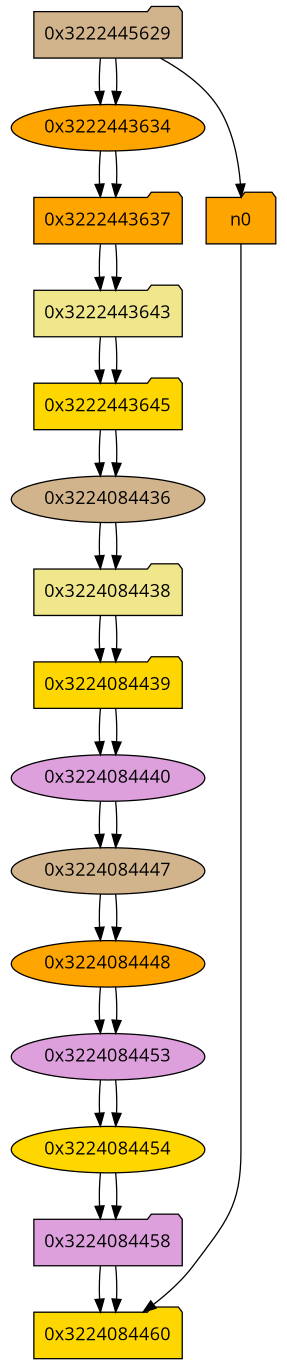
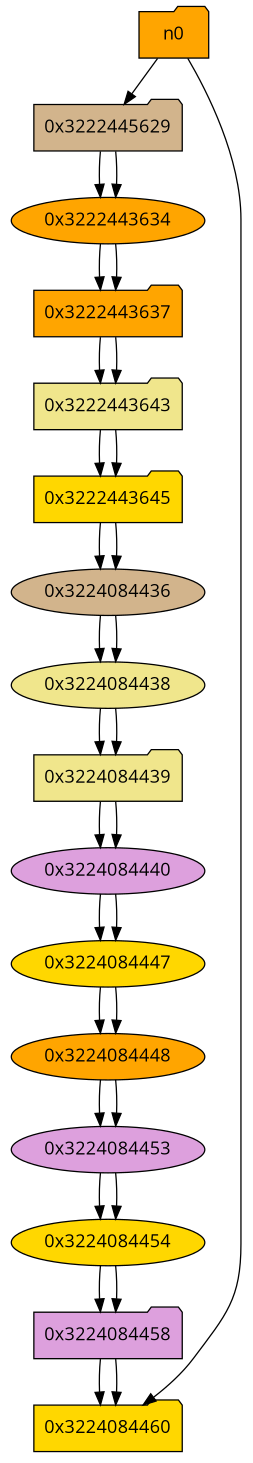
edge "0x3222445629" -> "n0": reversed
node "0x3224084438": shape folder -> ellipse
node "0x3224084439": fillcolor gold -> khaki
node "0x3224084447": fillcolor tan -> gold
